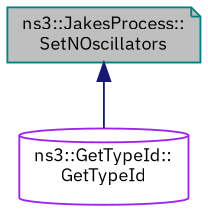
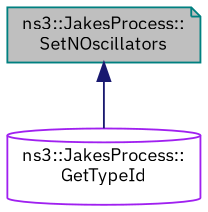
node "ns3::GetTypeId:: GetTypeId": label "ns3::GetTypeId:: GetTypeId" -> "ns3::JakesProcess:: GetTypeId"
